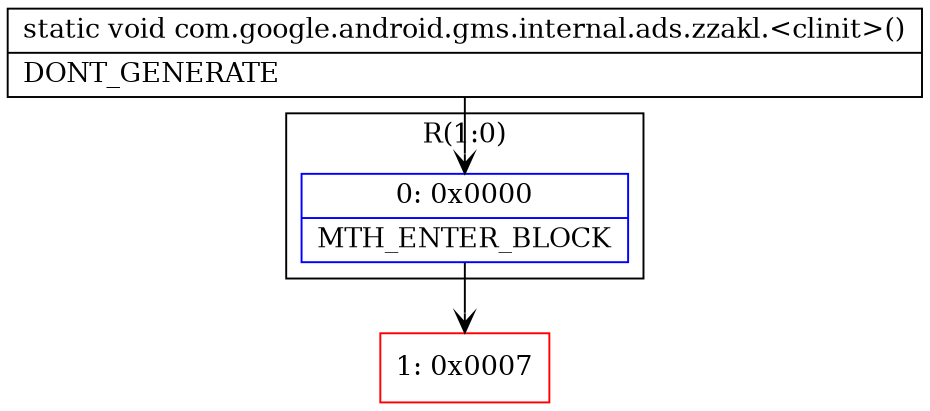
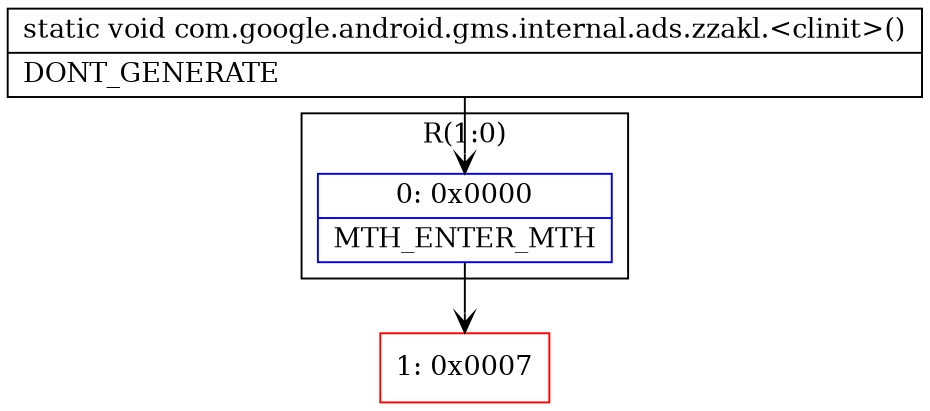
node "0: 0x0000": text "MTH_ENTER_BLOCK" -> "MTH_ENTER_MTH"
